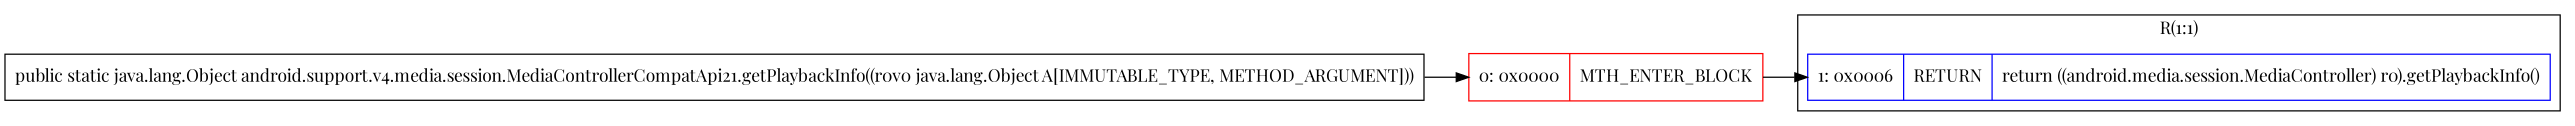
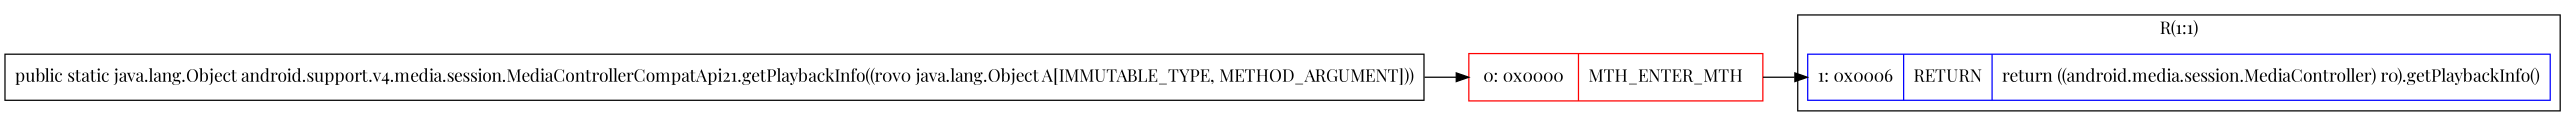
node "0: 0x0000": text "MTH_ENTER_BLOCK" -> "MTH_ENTER_MTH"
